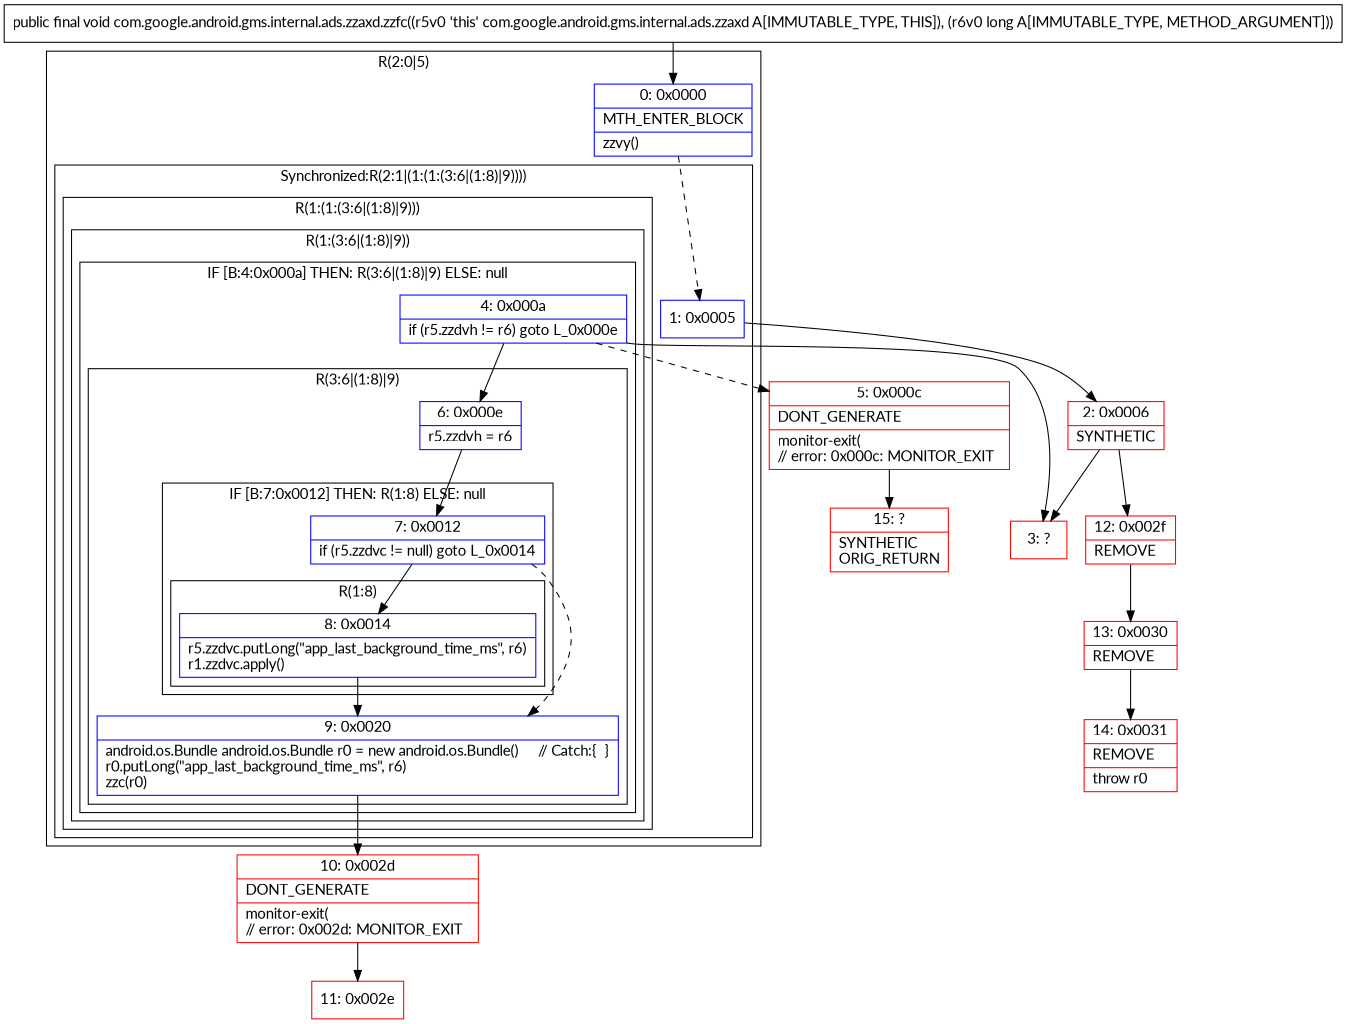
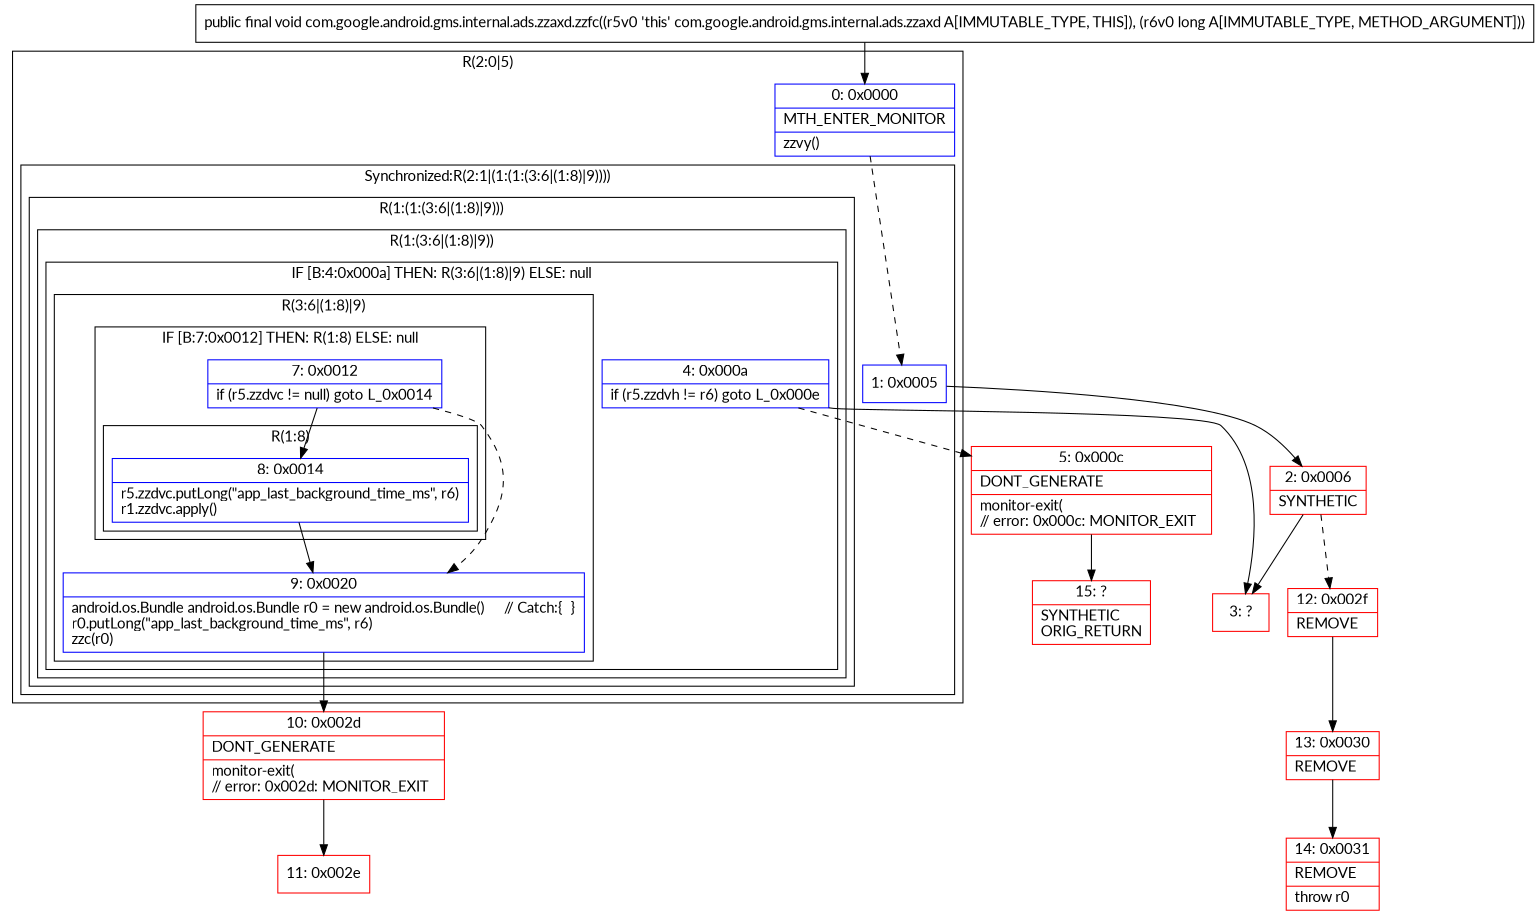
node "0: 0x0000": text "MTH_ENTER_BLOCK" -> "MTH_ENTER_MONITOR"
node "6: 0x000e": removed
edge "2: 0x0006" -> "12: 0x002f": style solid -> dashed
